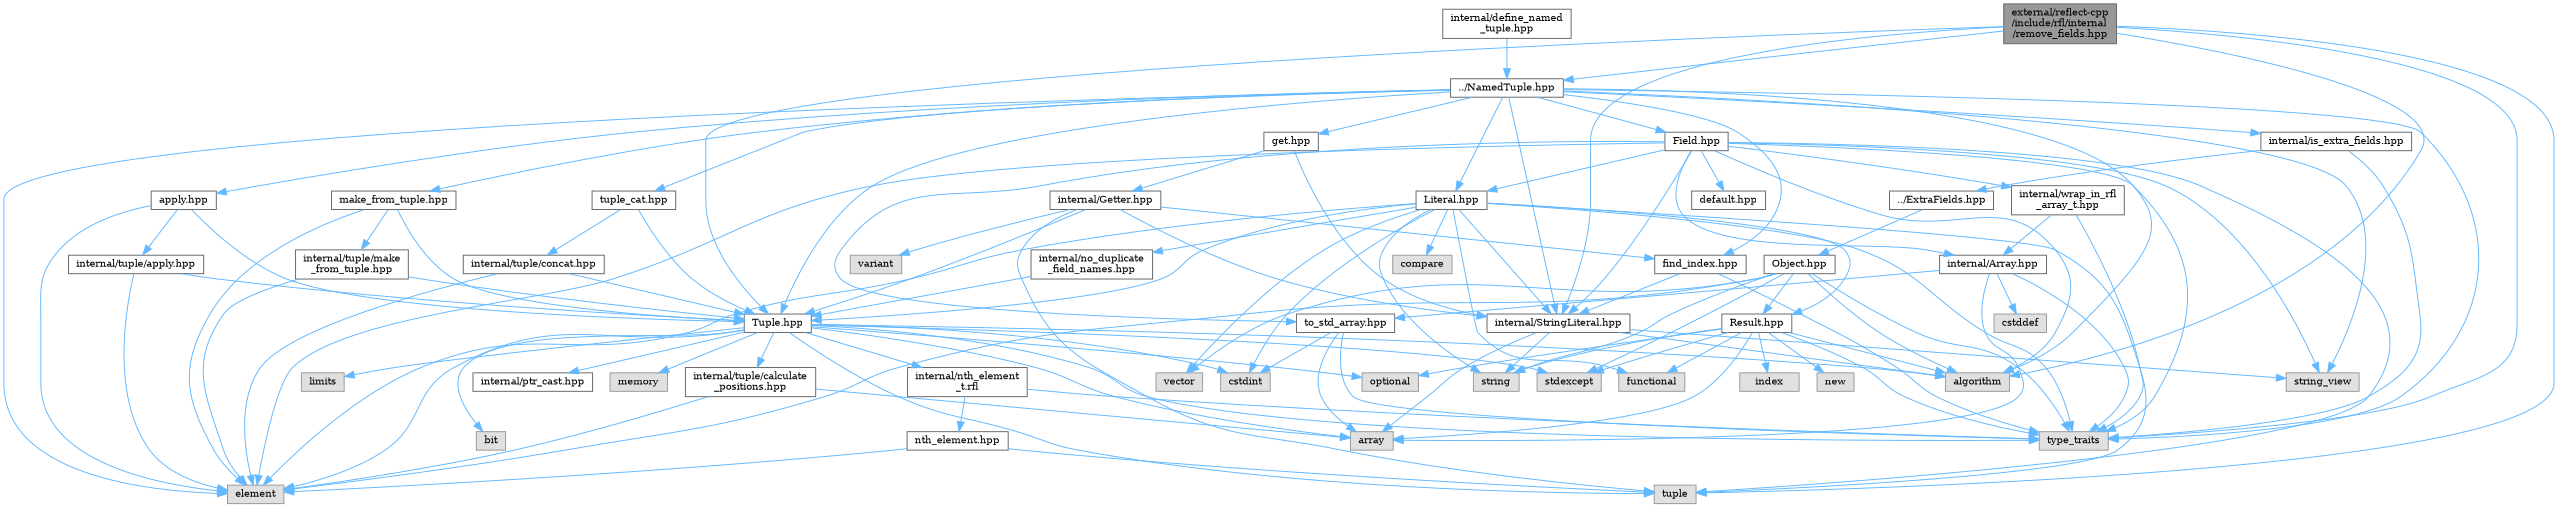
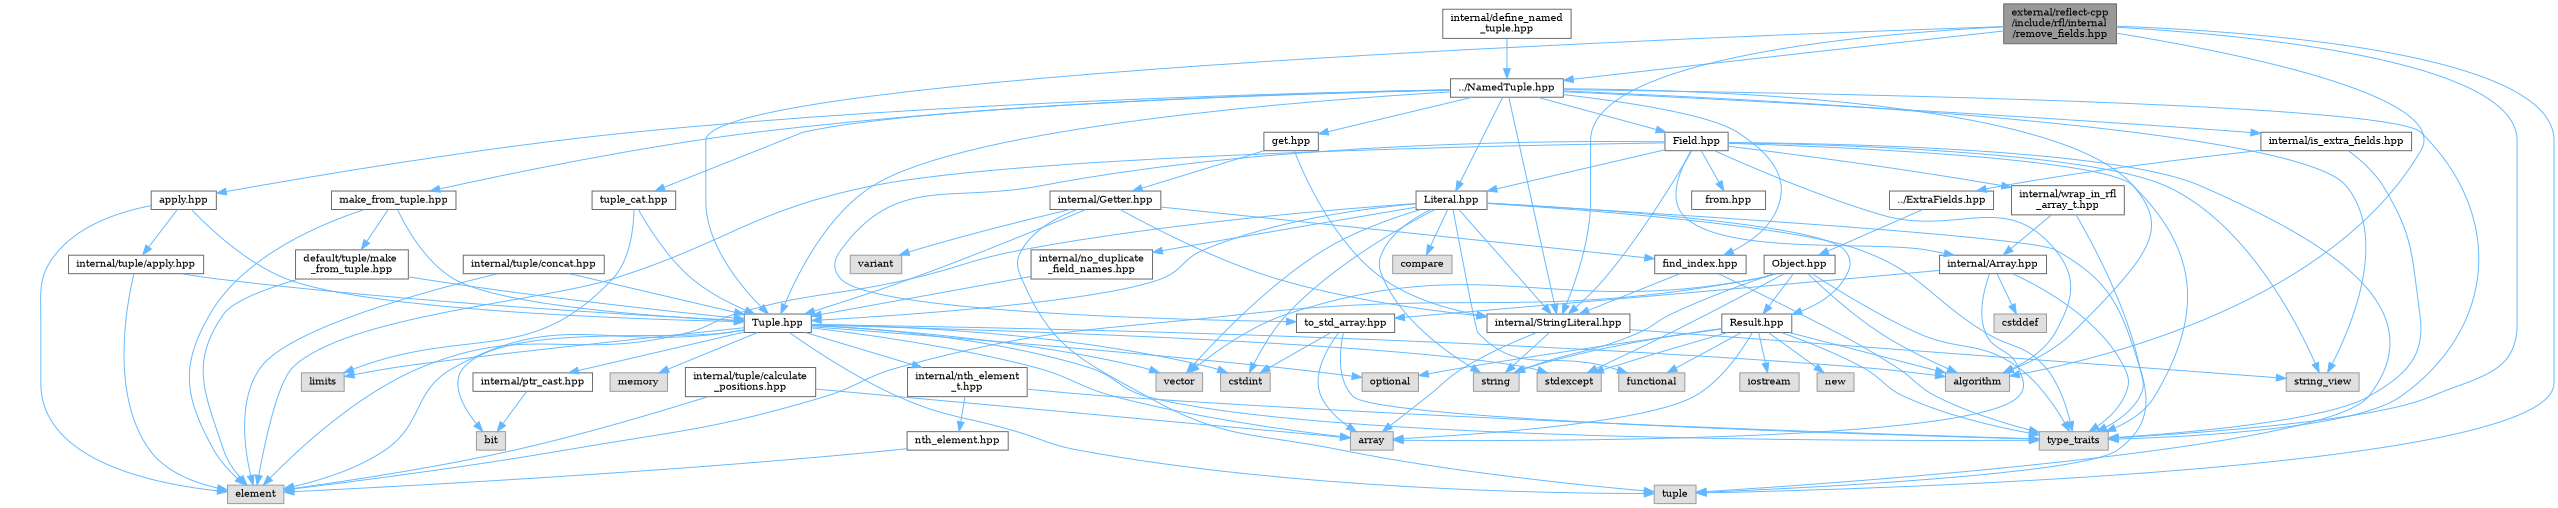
edge "../NamedTuple.hpp" -> "element": removed
node "default.hpp": label "default.hpp" -> "from.hpp"
edge "tuple_cat.hpp" -> "internal/tuple/concat.hpp": now "tuple_cat.hpp" -> "limits"
node "internal/tuple/make _from_tuple.hpp": label "internal/tuple/make _from_tuple.hpp" -> "default/tuple/make _from_tuple.hpp"
edge "Tuple.hpp" -> "internal/tuple/calculate _positions.hpp": now "Tuple.hpp" -> "vector"
edge "internal/StringLiteral.hpp" -> "algorithm": removed
node "internal/nth_element _t.rfl": label "internal/nth_element _t.rfl" -> "internal/nth_element _t.hpp"
node "index": label "index" -> "iostream"
edge "internal/ptr_cast.hpp" -> "bit": added
edge "nth_element.hpp" -> "tuple": removed
